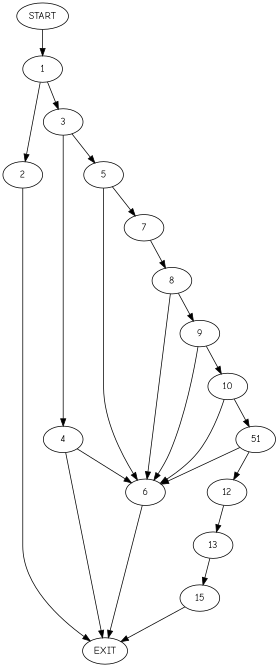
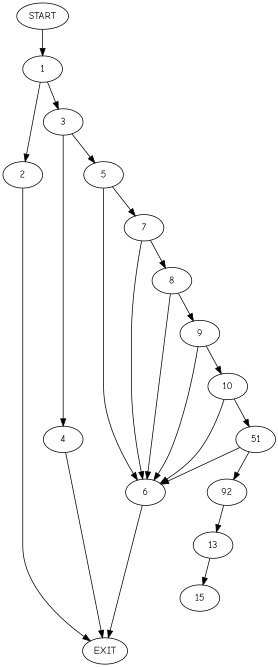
edge "4" -> "6": now "7" -> "6"
node "12": label "12" -> "92"
edge "15" -> "EXIT": removed
